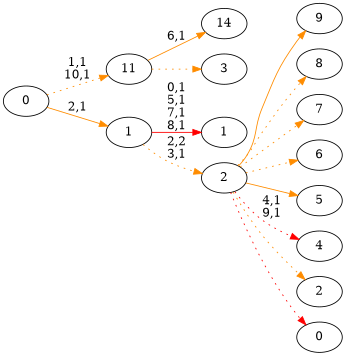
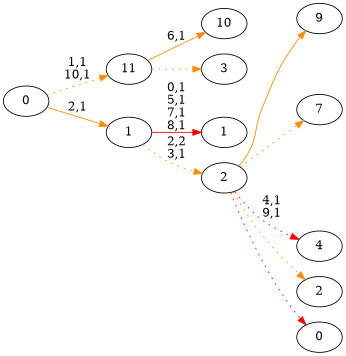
node "14": label "14" -> "10"
node "8": removed
node "6": removed
node "5": removed
